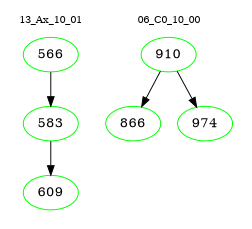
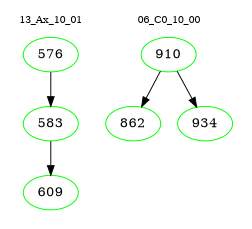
node "566": label "566" -> "576"
node "866": label "866" -> "862"
node "974": label "974" -> "934"
